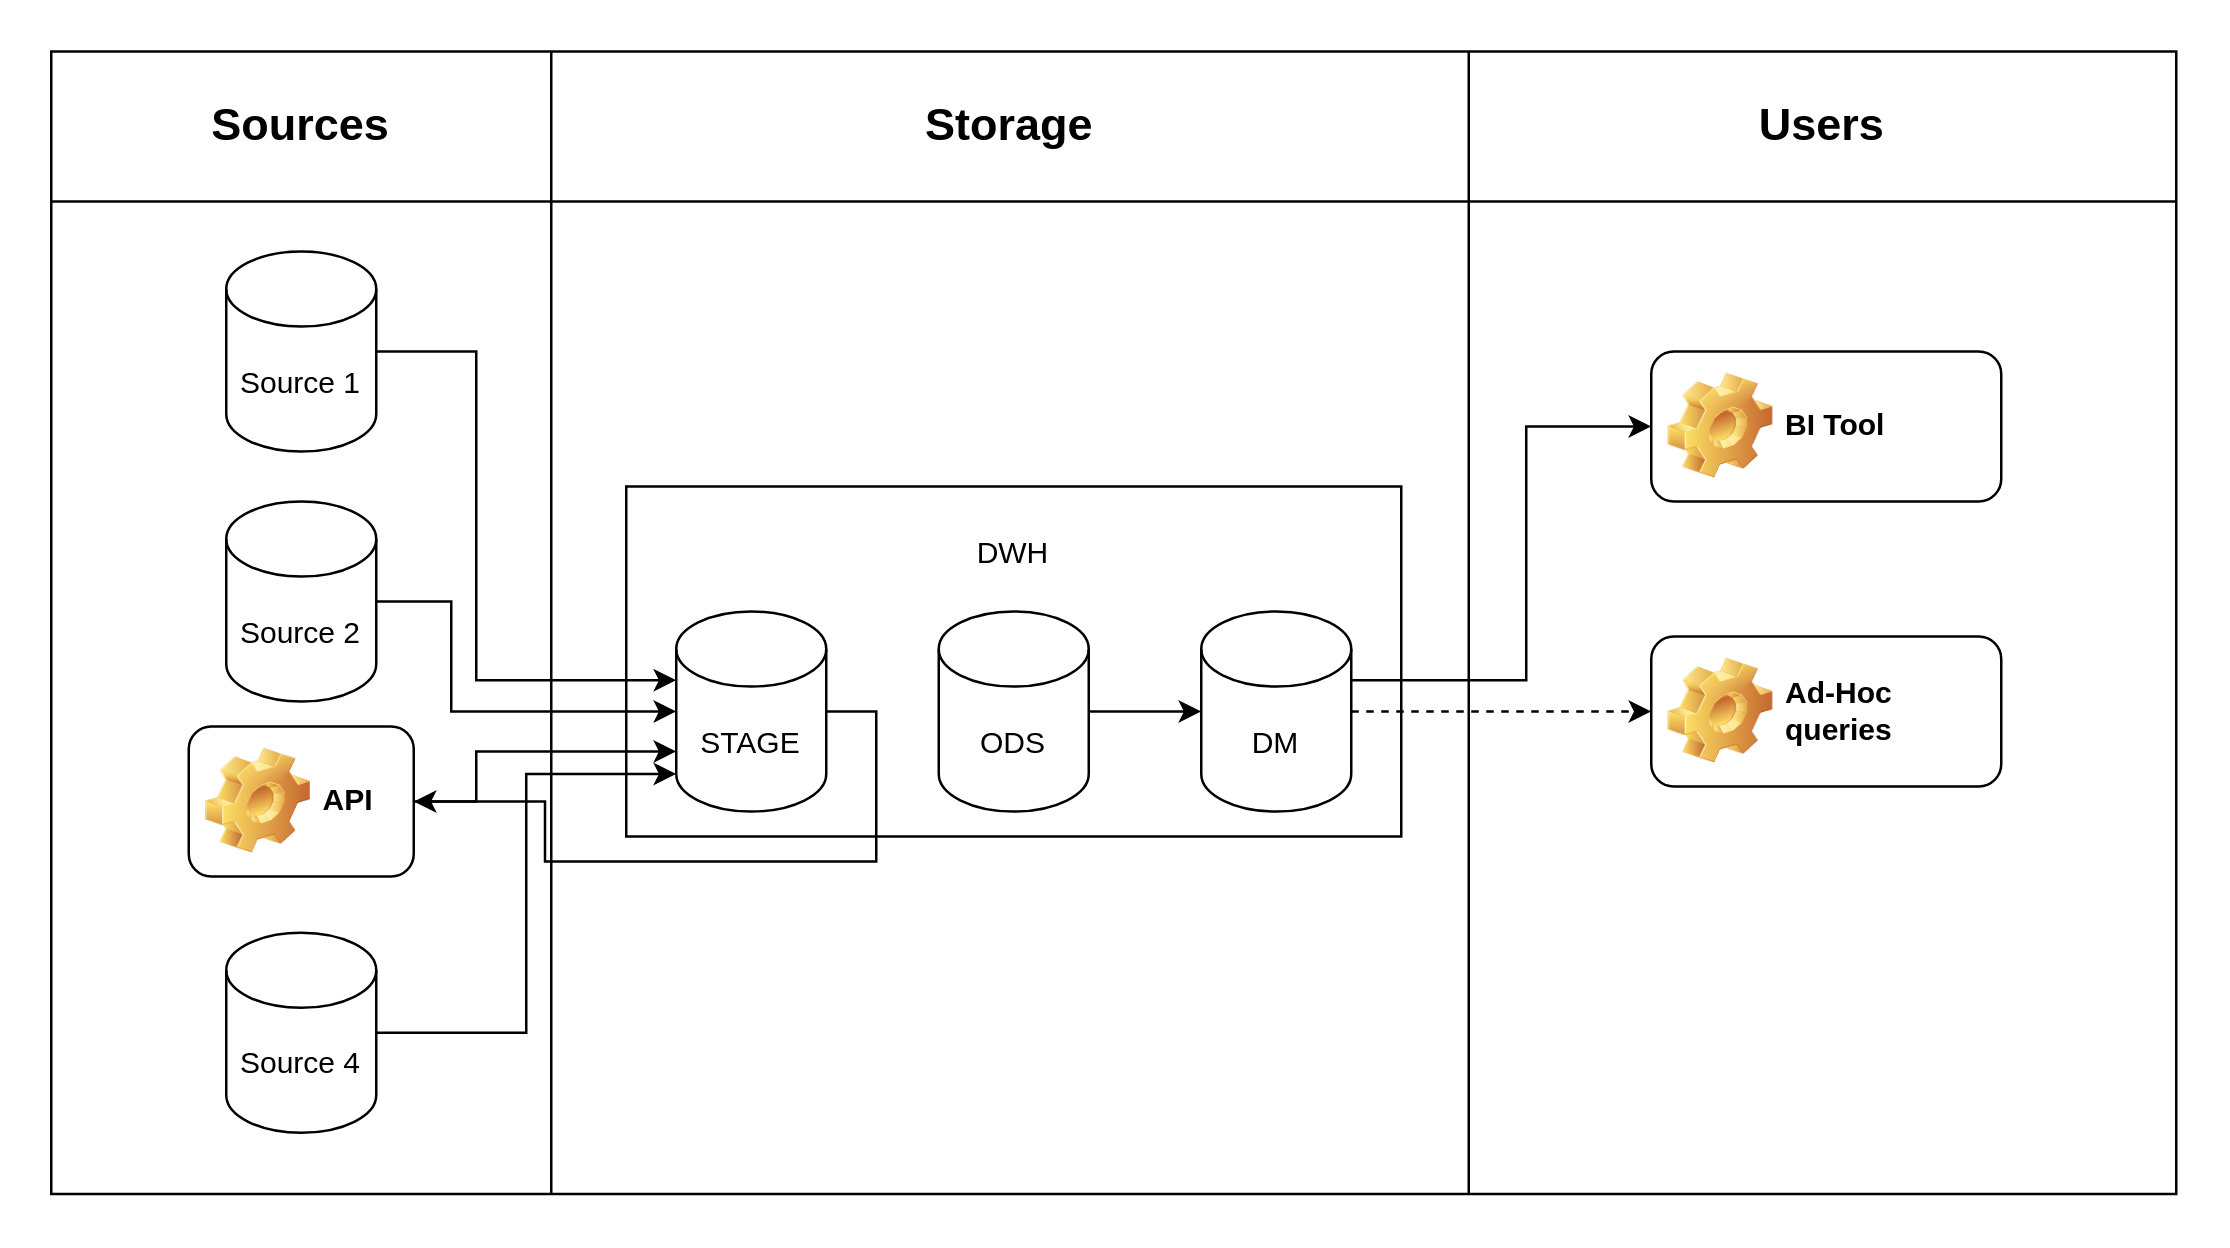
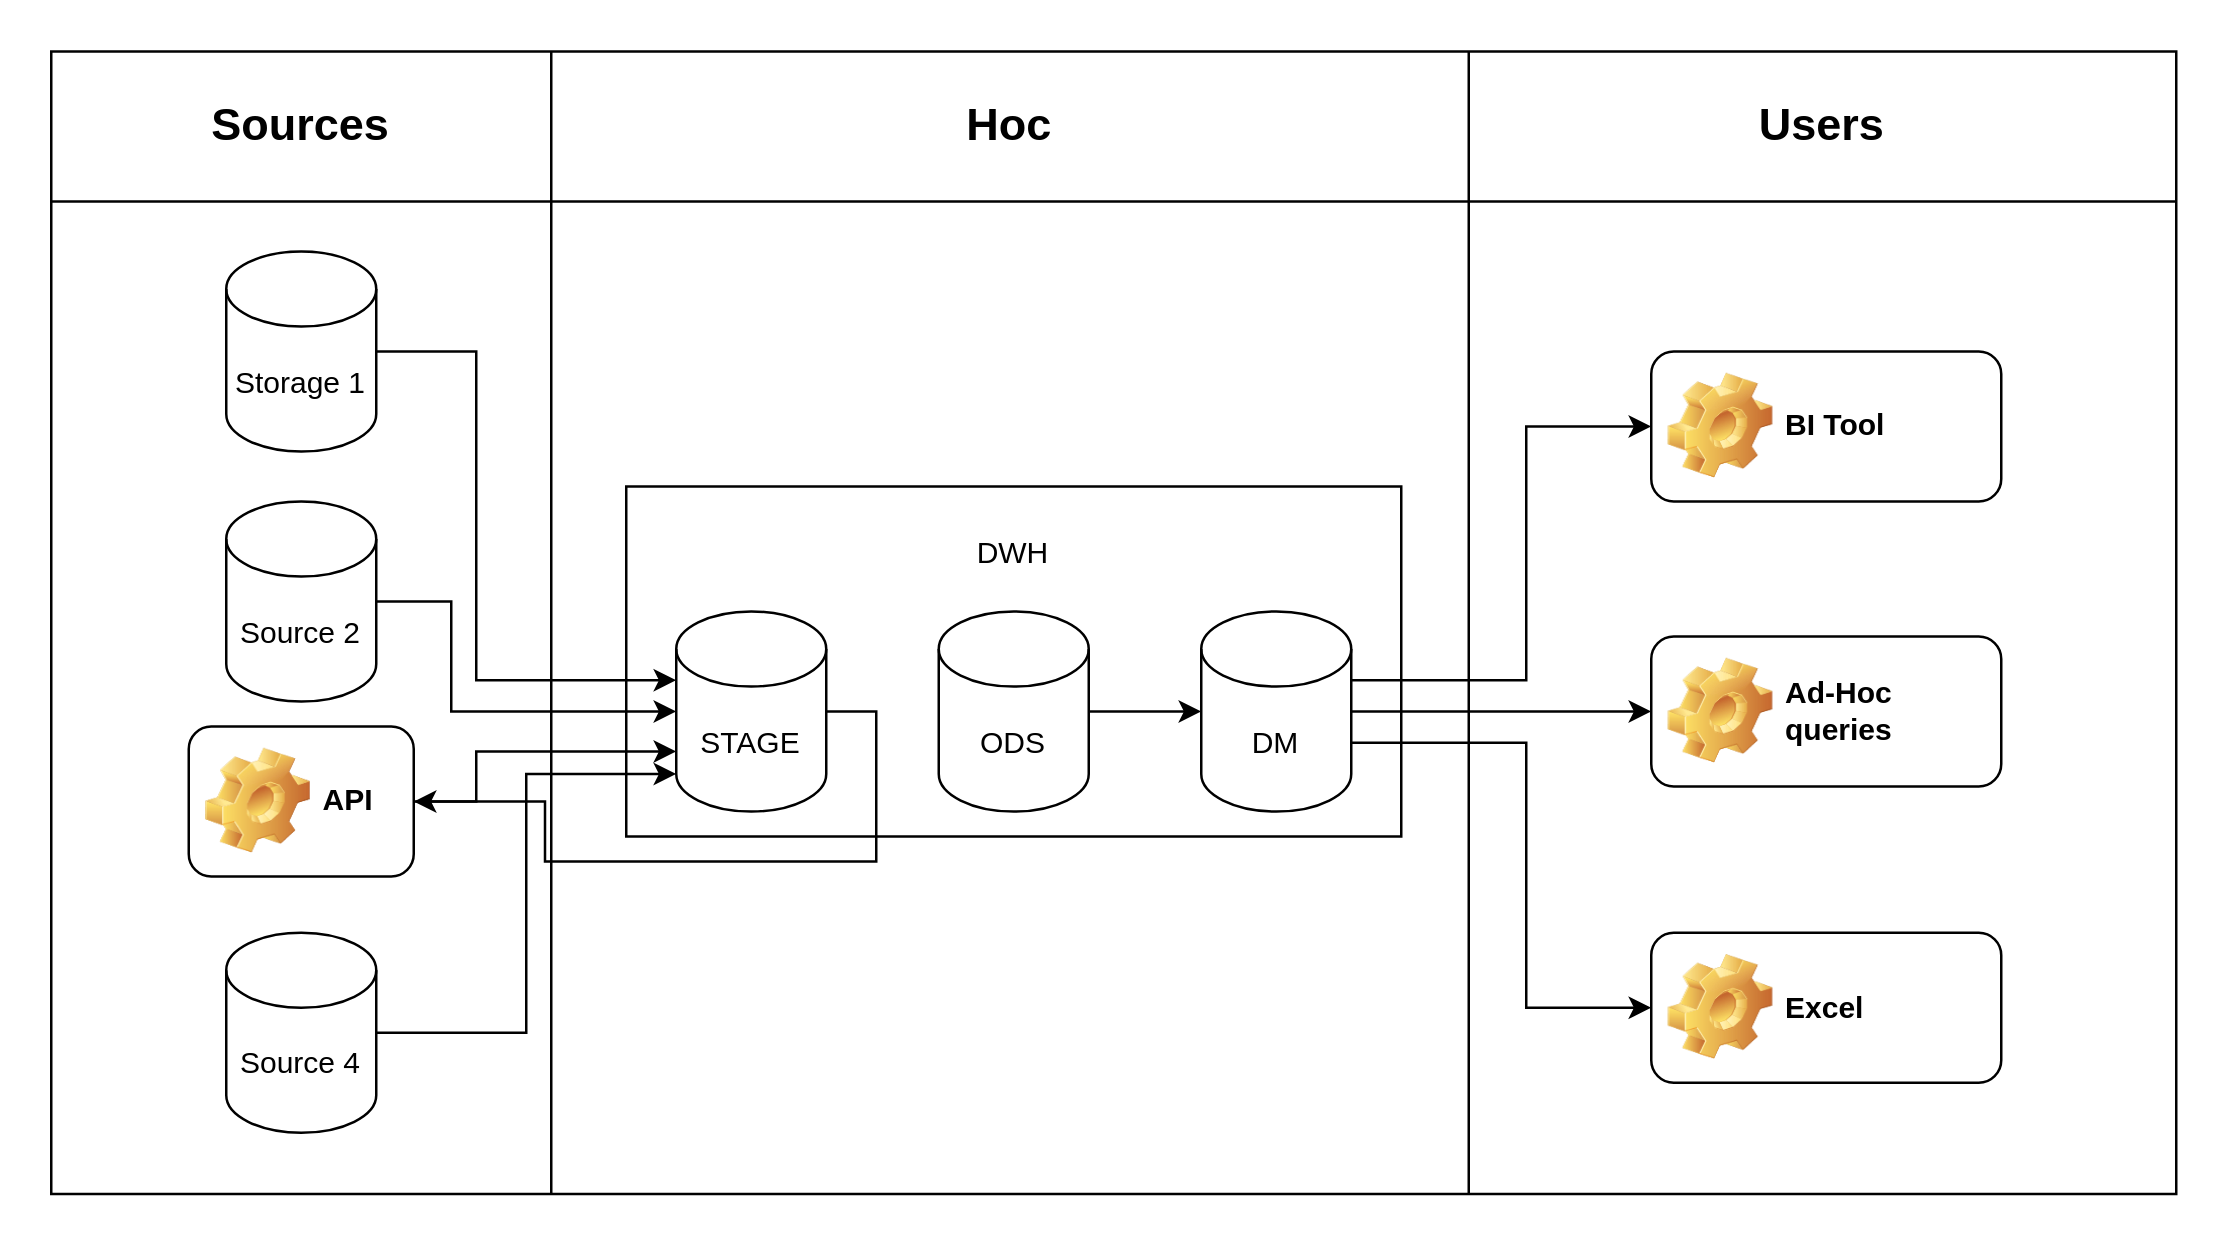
node "Storage": label "Storage" -> "Hoc"
node "Source 1": label "Source 1" -> "Storage 1"
edge "DM" -> "Ad-Hoc queries": style dashed -> solid
edge "DM" -> "Excel": added
node "Excel": added
